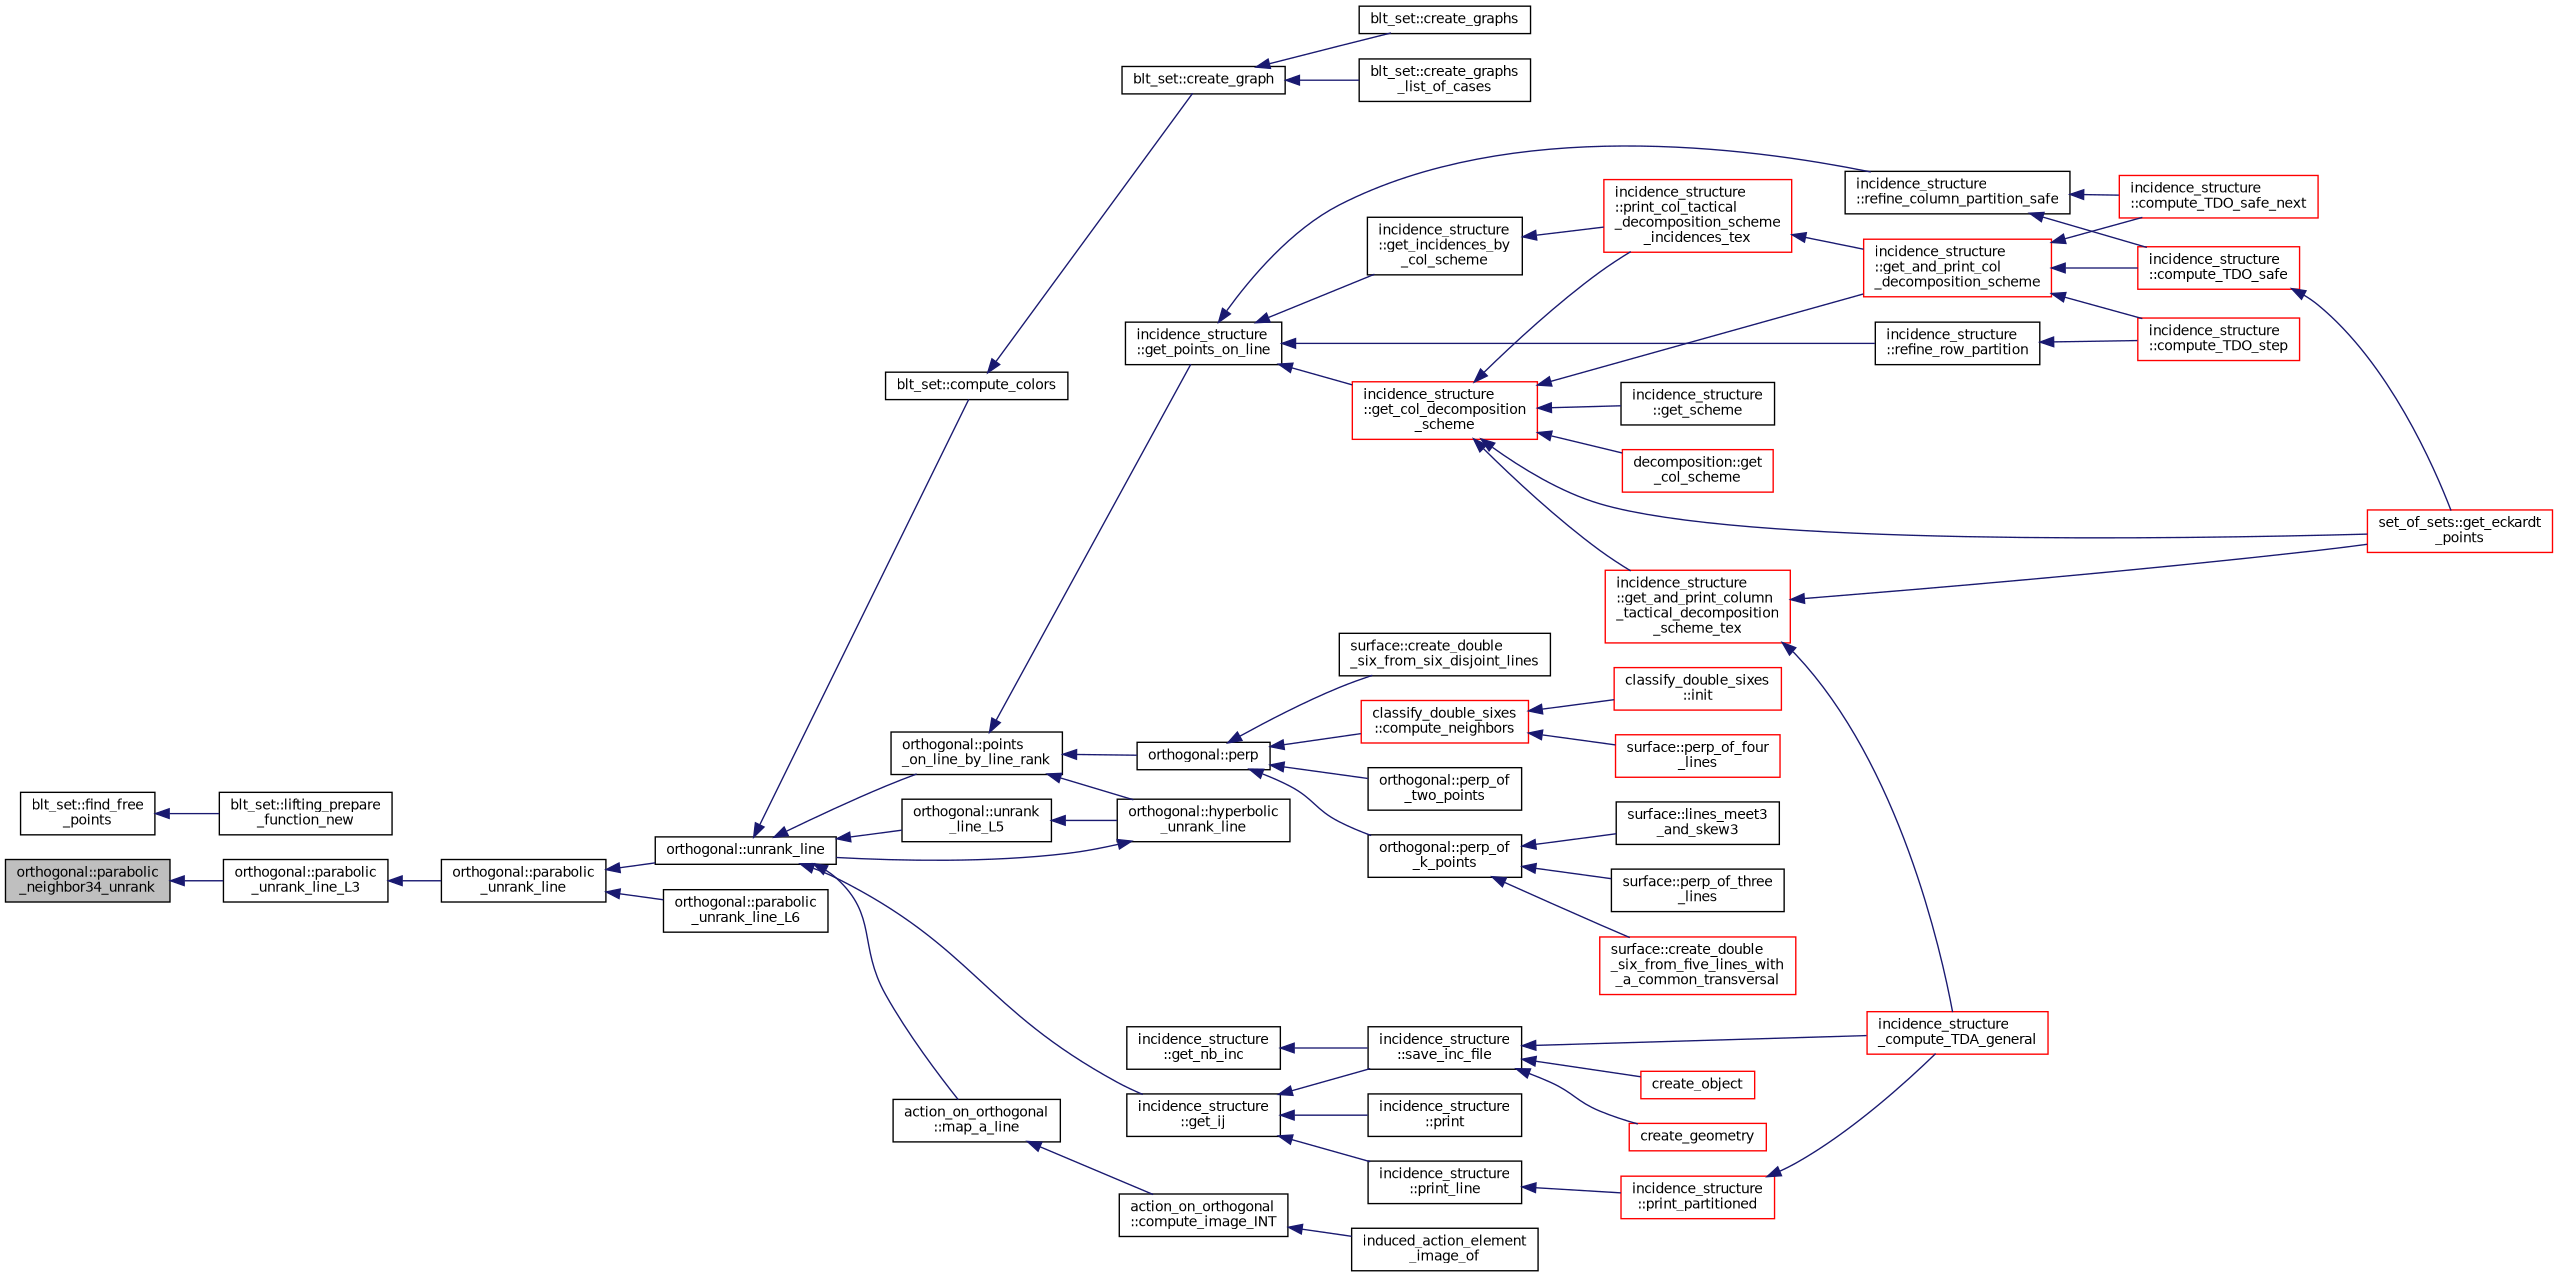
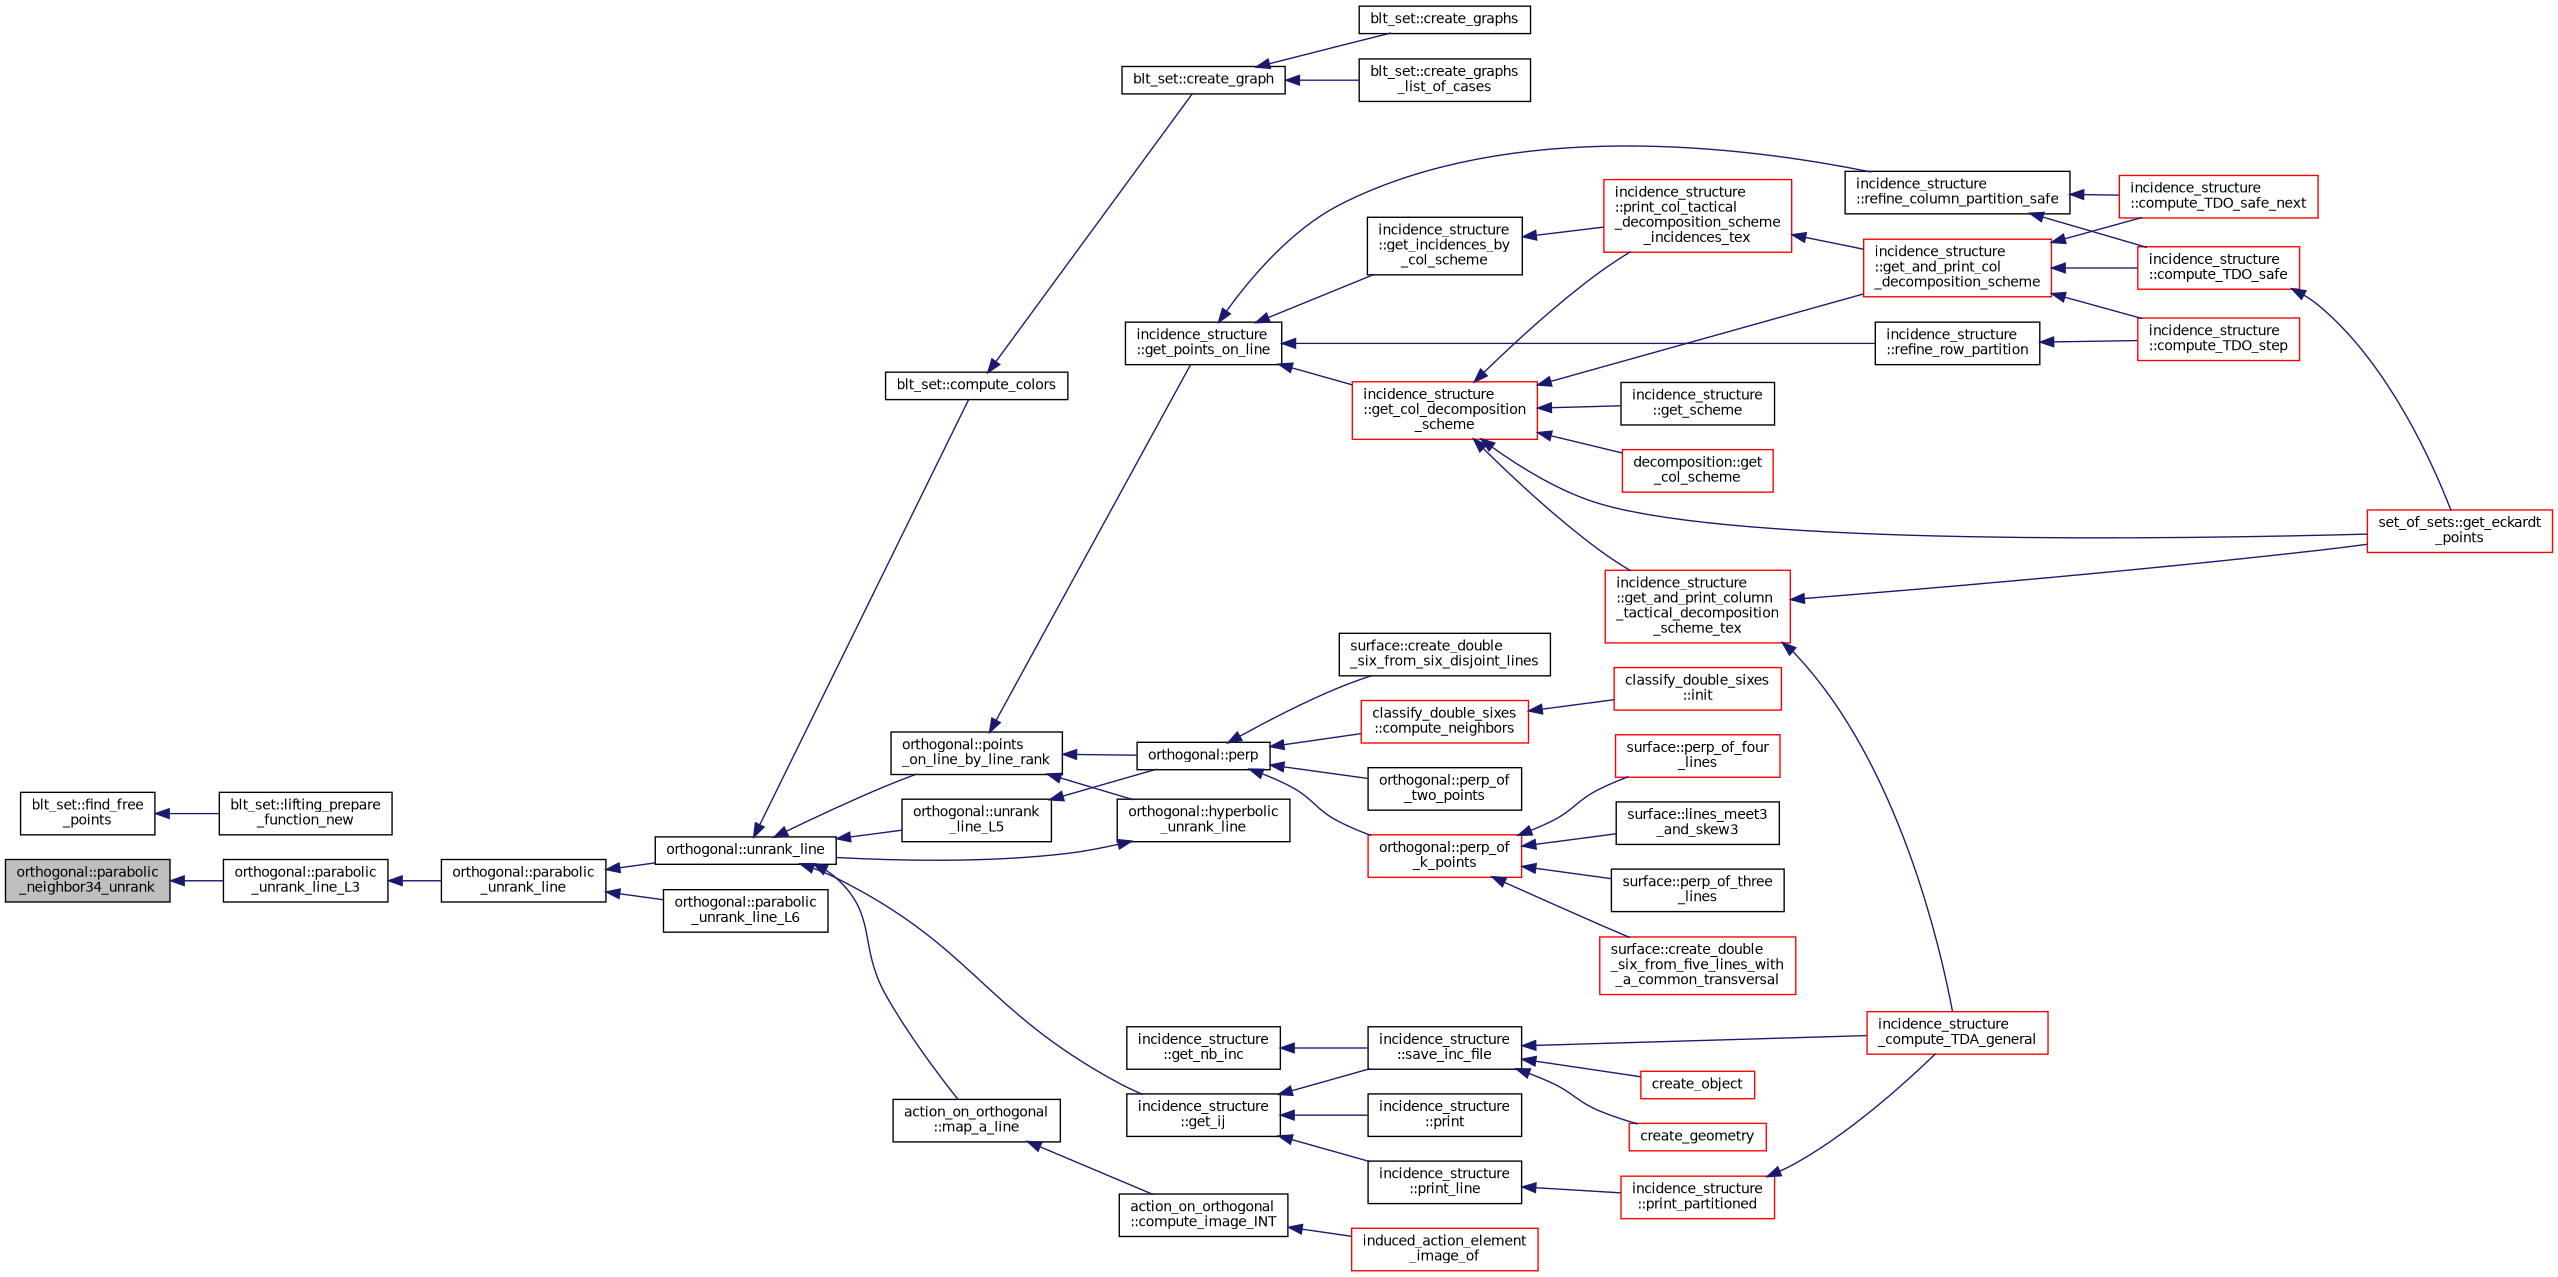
edge "surface::perp_of_four _lines" -> "classify_double_sixes ::compute_neighbors": now "surface::perp_of_four _lines" -> "orthogonal::perp_of _k_points"
edge "orthogonal::hyperbolic _unrank_line" -> "orthogonal::unrank _line_L5": now "orthogonal::perp" -> "orthogonal::unrank _line_L5"
node "orthogonal::perp_of _k_points": color black -> red
node "induced_action_element _image_of": color black -> red
